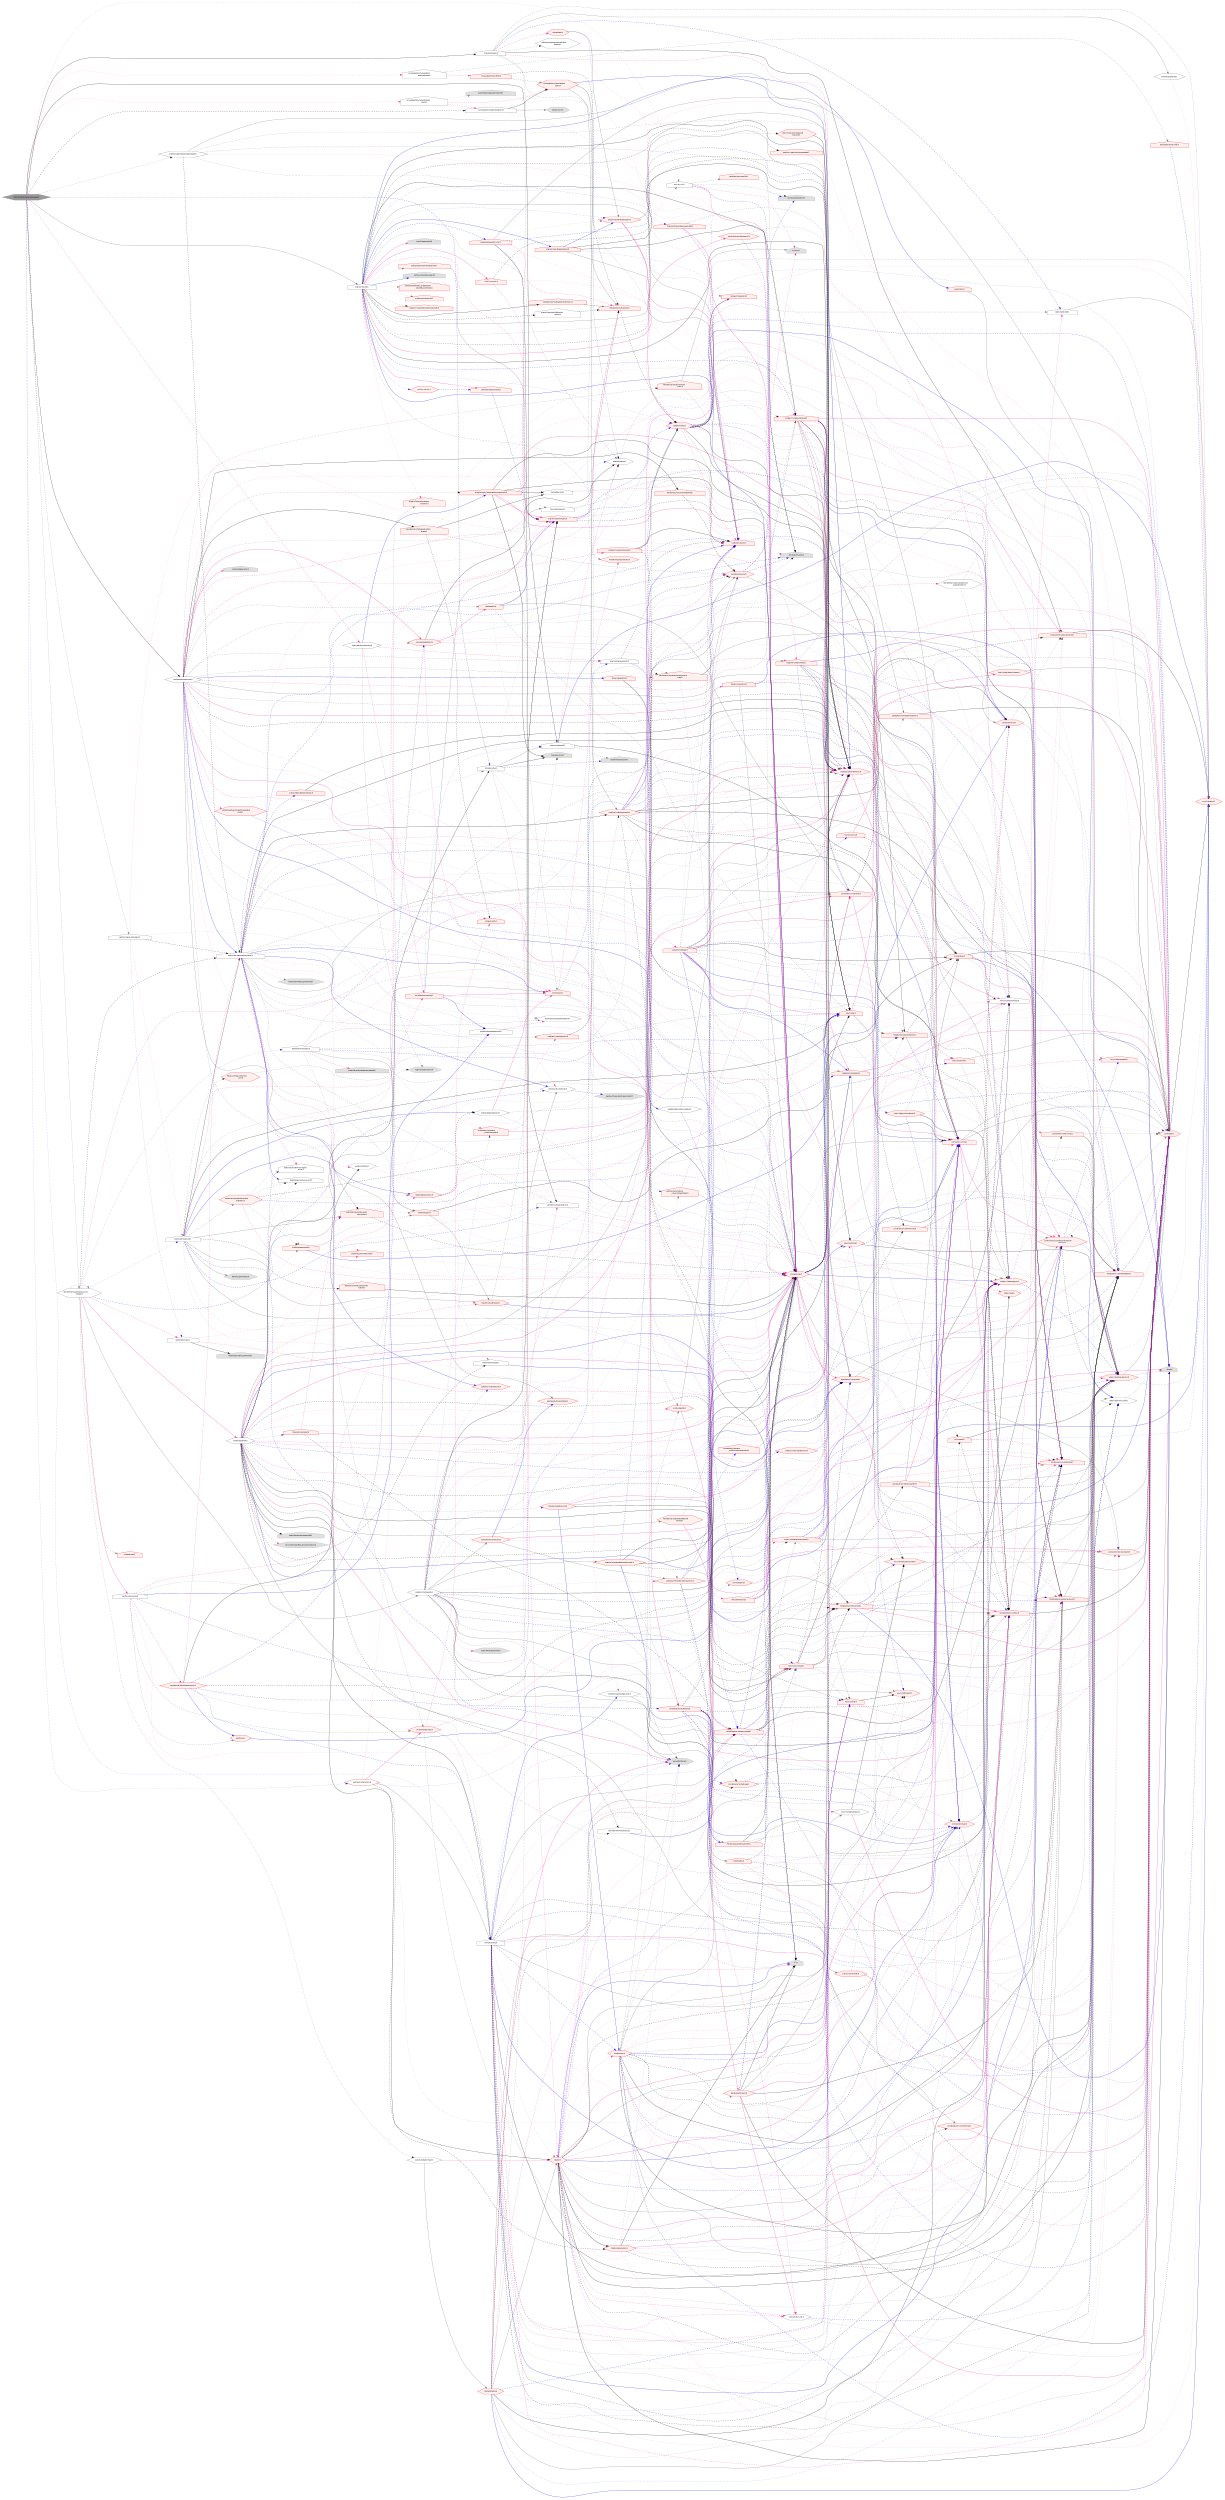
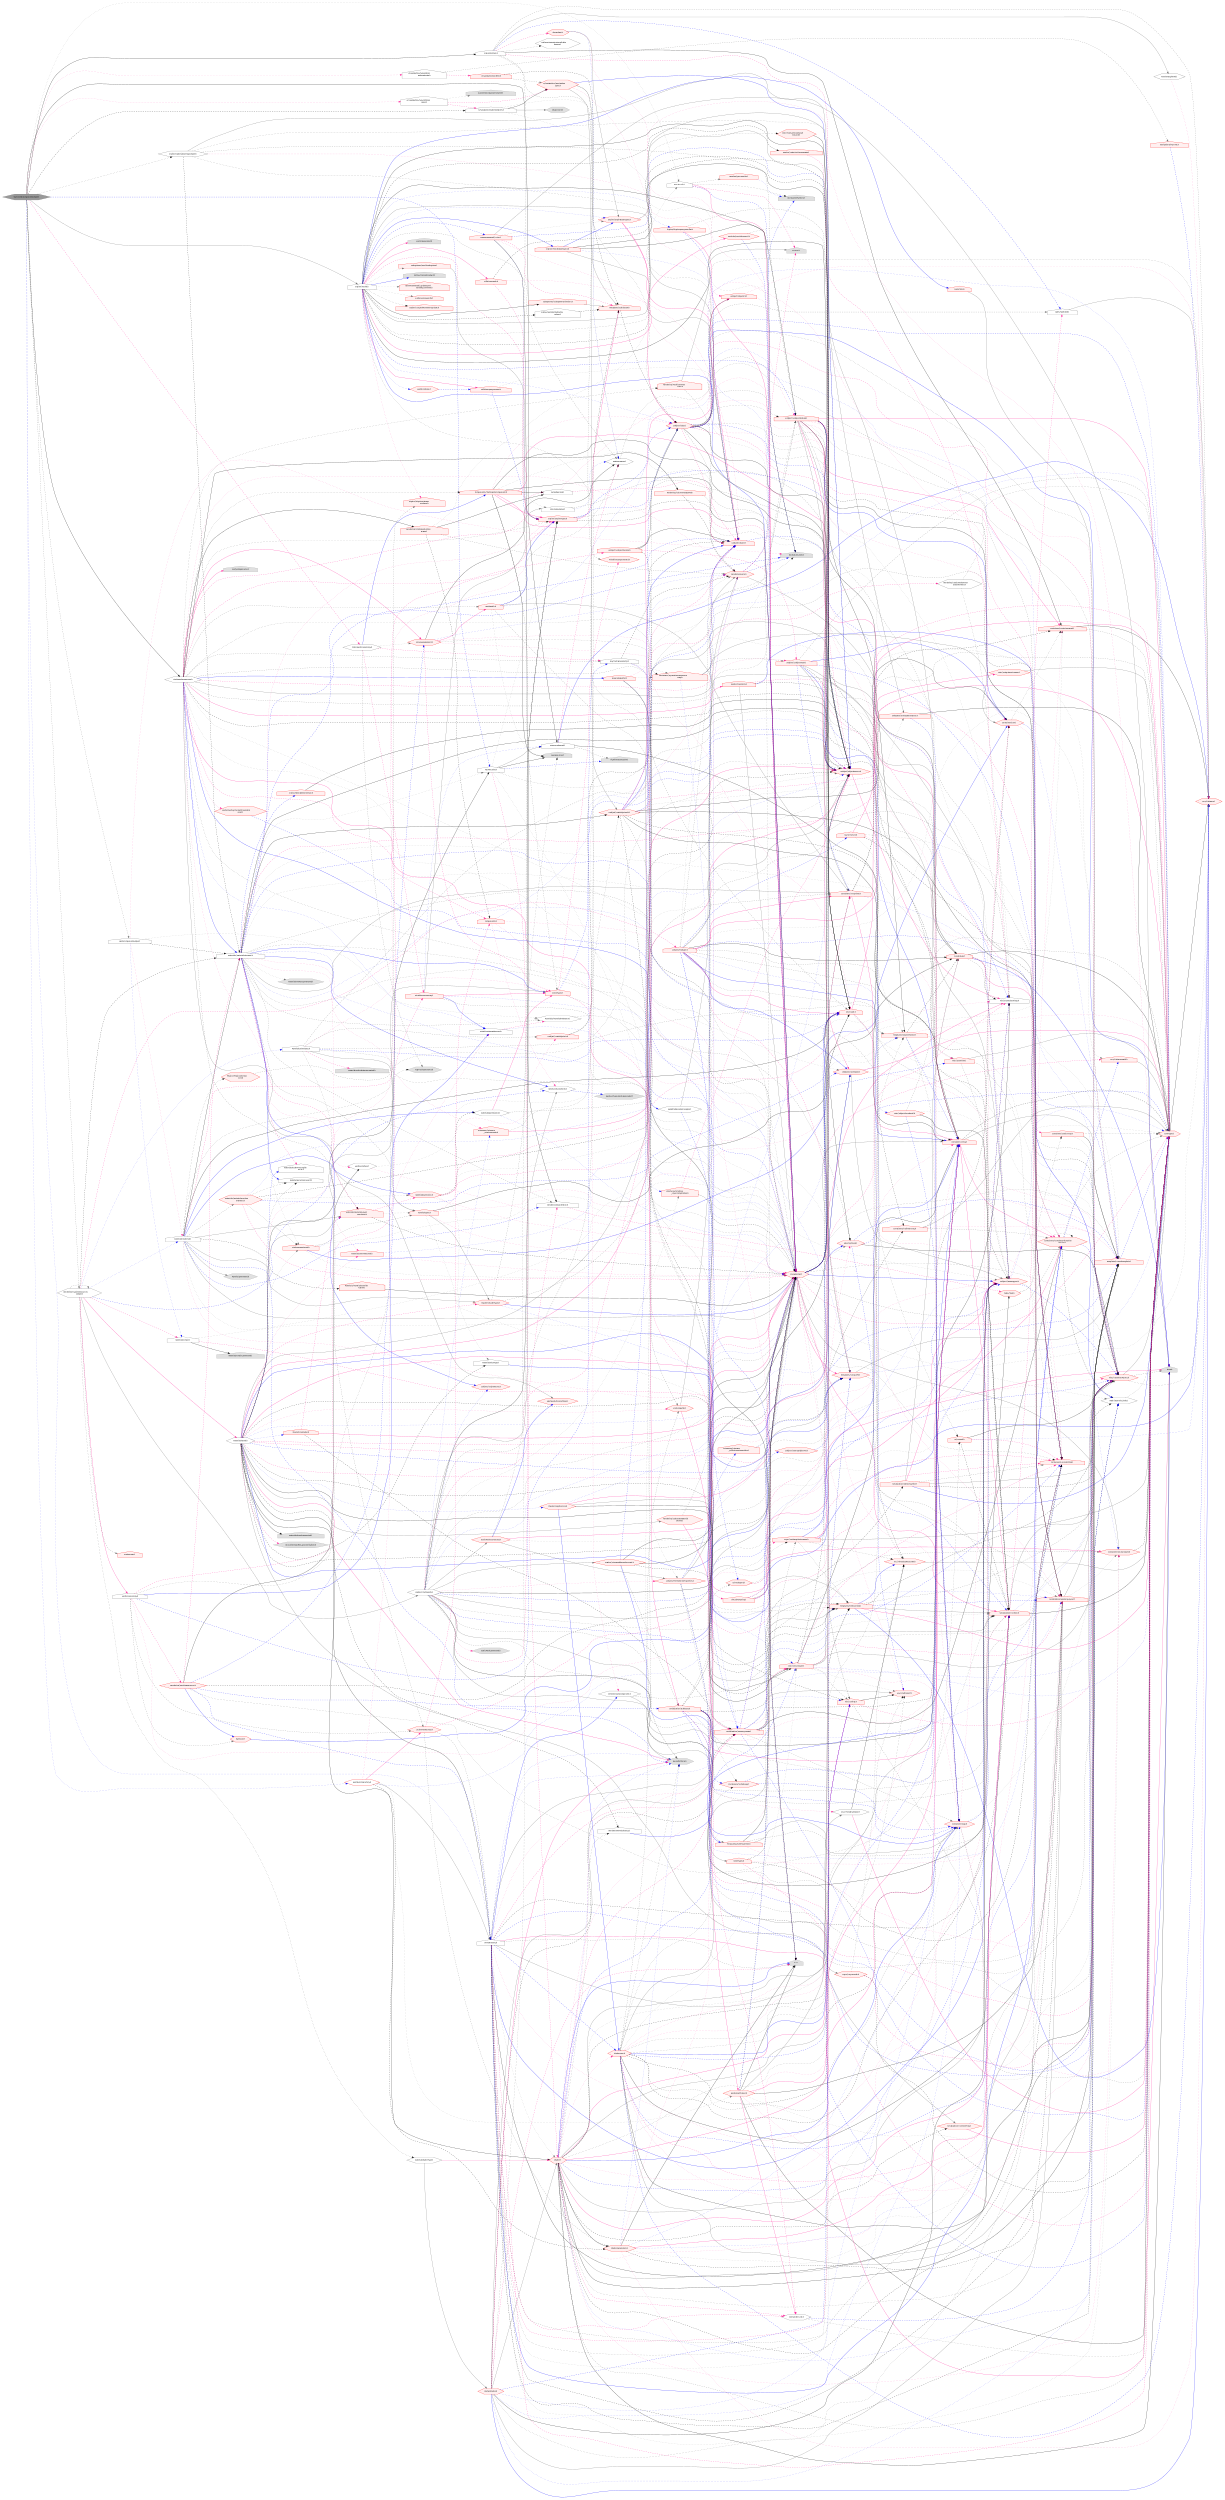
node "Delegates/Delegate.h": shape house -> hexagon
